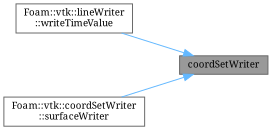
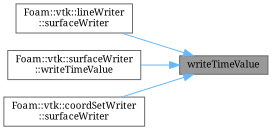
node "Foam::vtk::lineWriter ::writeTimeValue": label "Foam::vtk::lineWriter ::writeTimeValue" -> "Foam::vtk::lineWriter ::surfaceWriter"
node "Foam::vtk::surfaceWriter ::writeTimeValue": added
node "coordSetWriter": label "coordSetWriter" -> "writeTimeValue"
